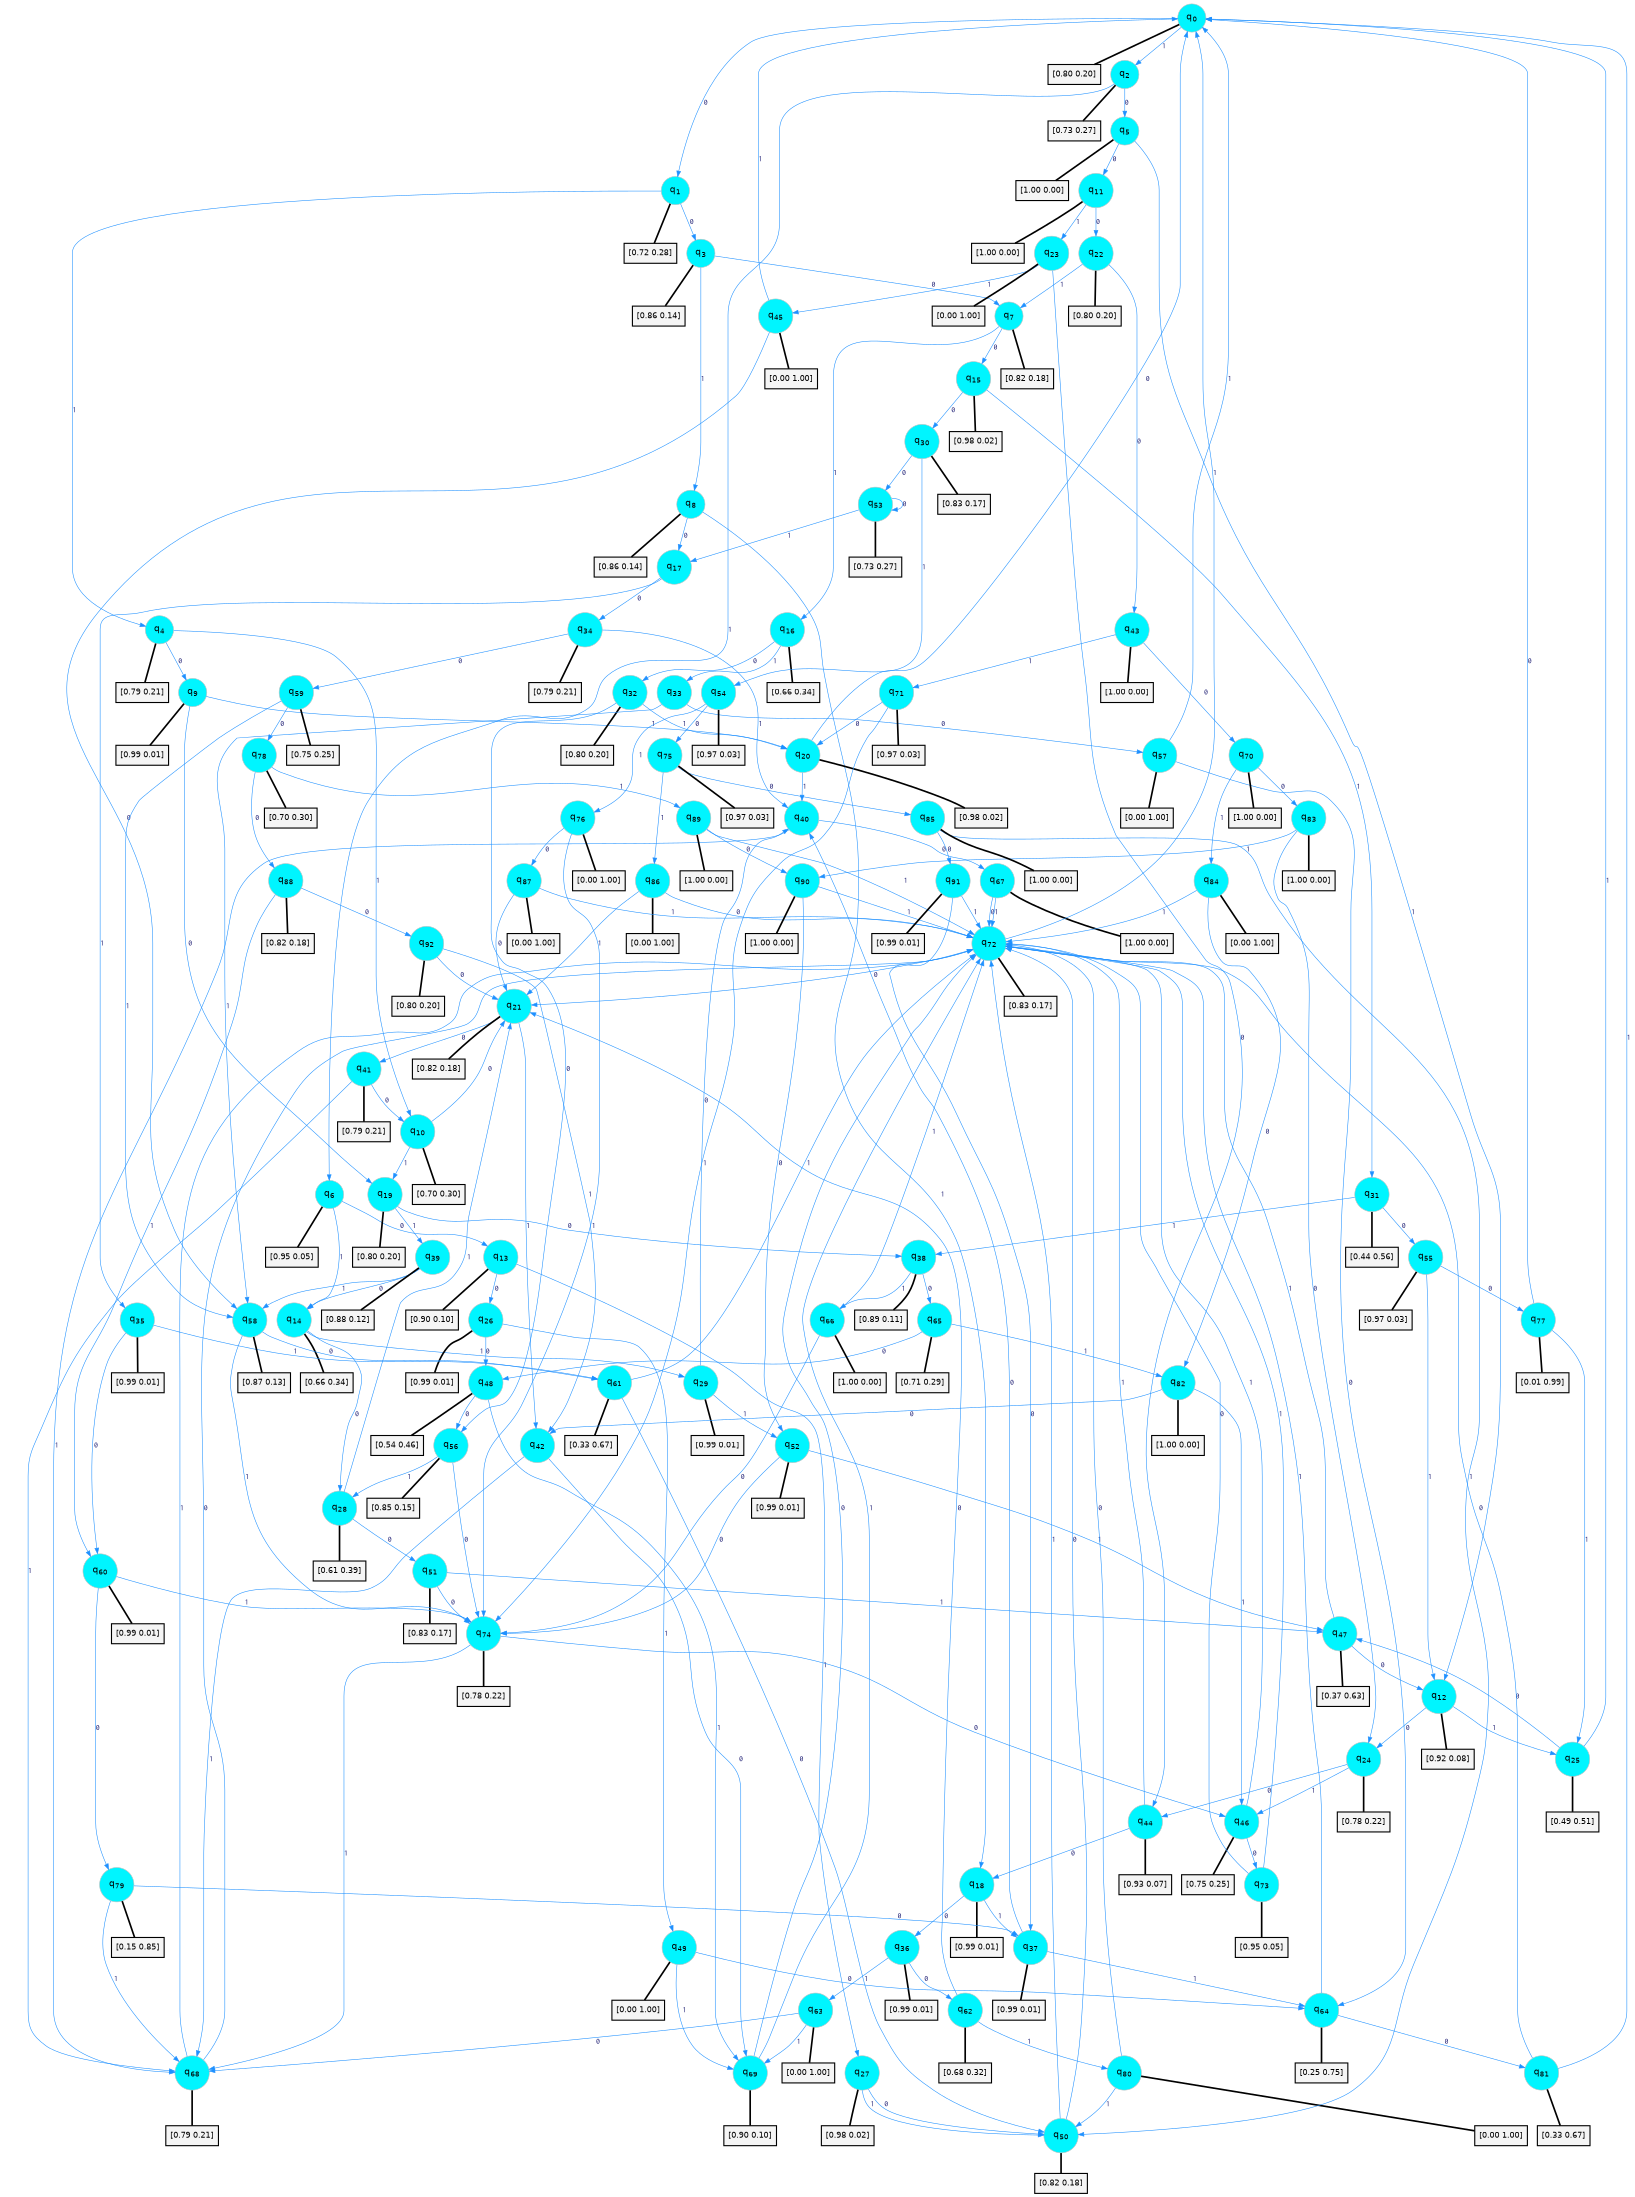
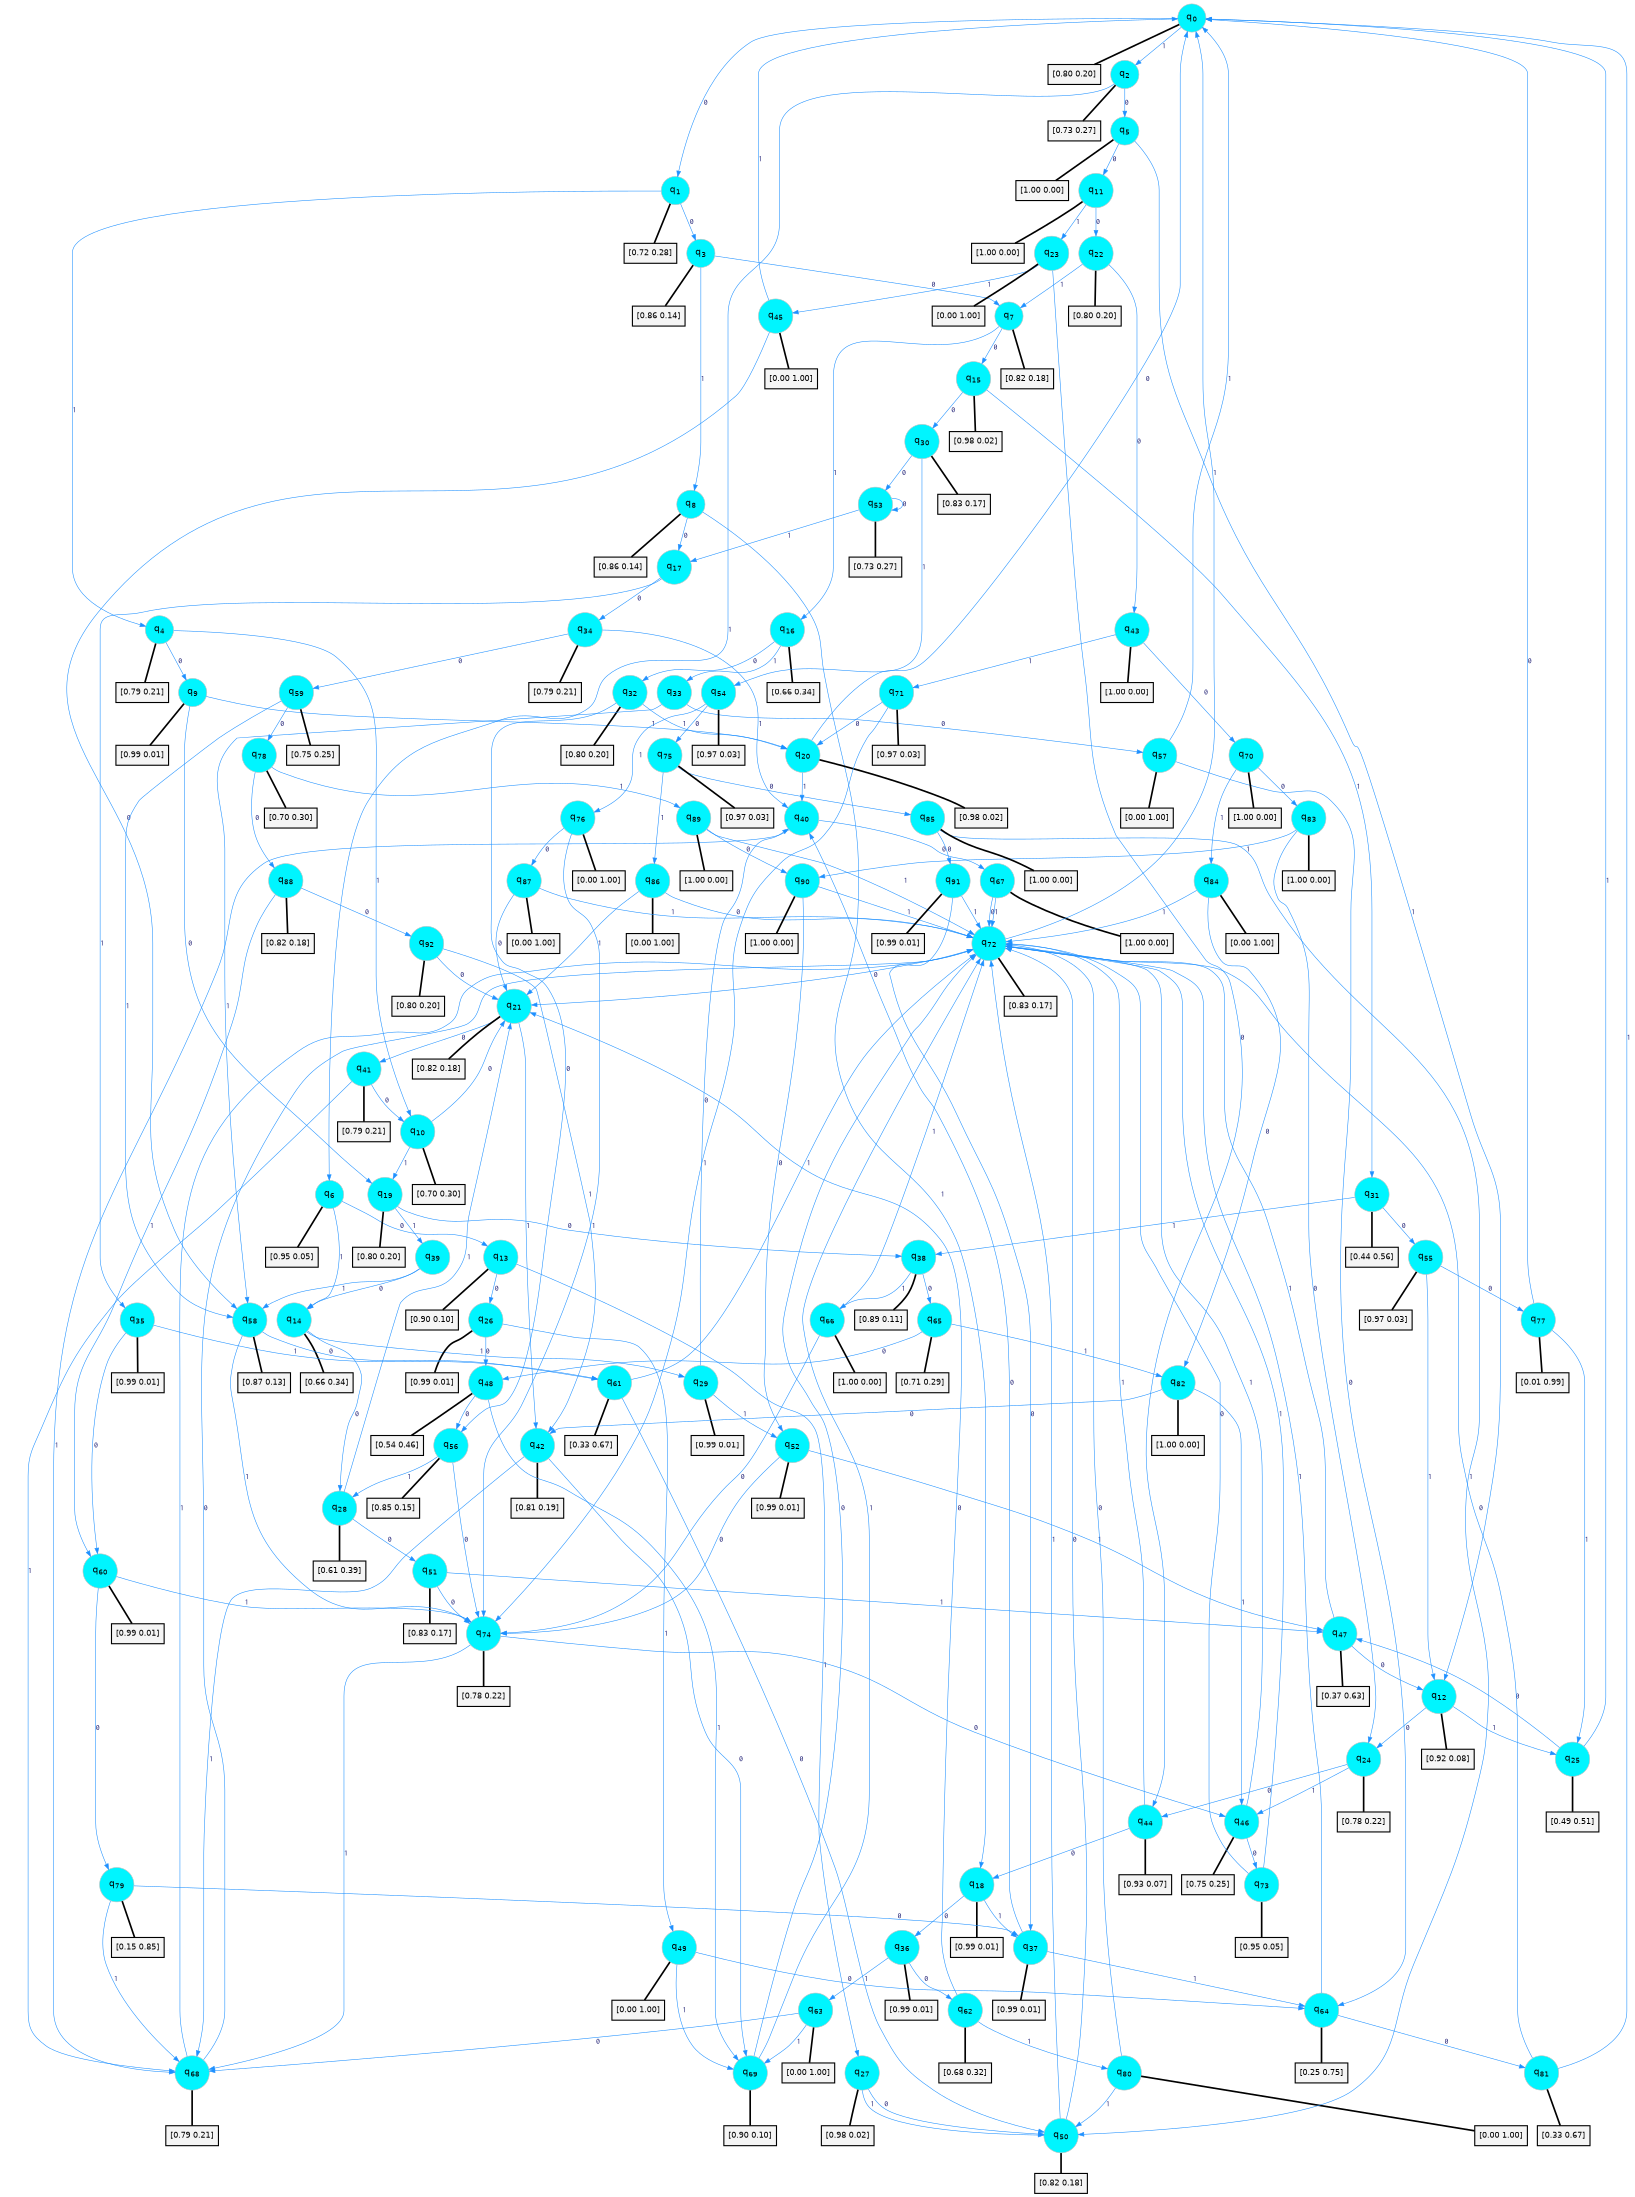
node "[0.88 0.12]": removed
node "[0.81 0.19]": added
